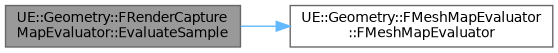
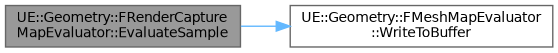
node "UE::Geometry::FMeshMapEvaluator ::FMeshMapEvaluator": label "UE::Geometry::FMeshMapEvaluator ::FMeshMapEvaluator" -> "UE::Geometry::FMeshMapEvaluator ::WriteToBuffer"
